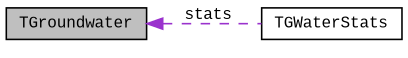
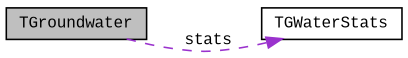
edge "TGWaterStats" -> "TGroundwater": reversed
